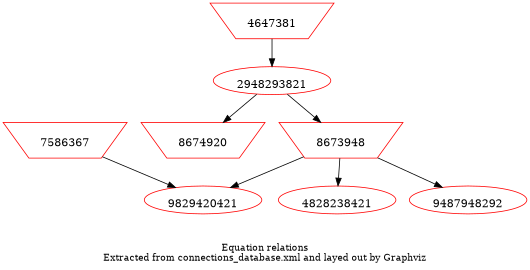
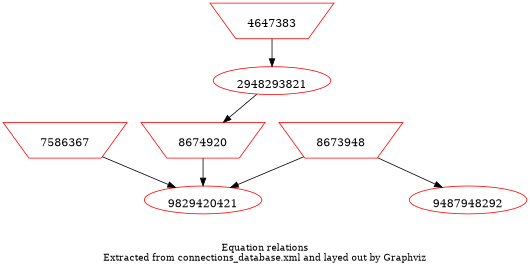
node "4647381": label "4647381" -> "4647383"
edge "2948293821" -> "8673948": removed
edge "8674920" -> "9829420421": added
node "4828238421": removed
